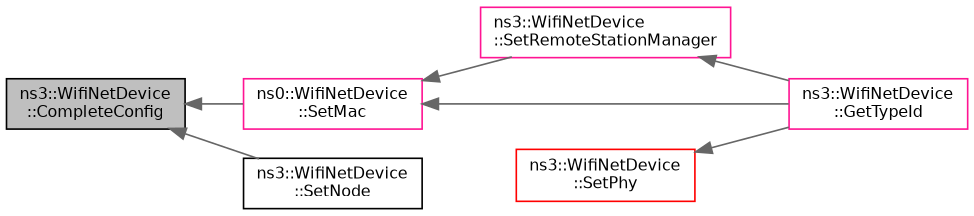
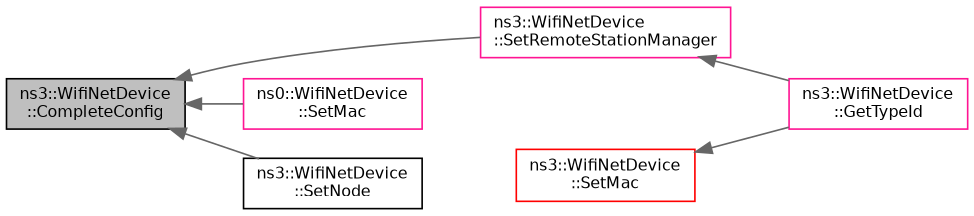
edge "ns3::WifiNetDevice ::SetRemoteStationManager" -> "ns0::WifiNetDevice ::SetMac": now "ns3::WifiNetDevice ::SetRemoteStationManager" -> "ns3::WifiNetDevice ::CompleteConfig"
edge "ns3::WifiNetDevice ::GetTypeId" -> "ns0::WifiNetDevice ::SetMac": removed
node "ns3::WifiNetDevice ::SetPhy": label "ns3::WifiNetDevice ::SetPhy" -> "ns3::WifiNetDevice ::SetMac"
